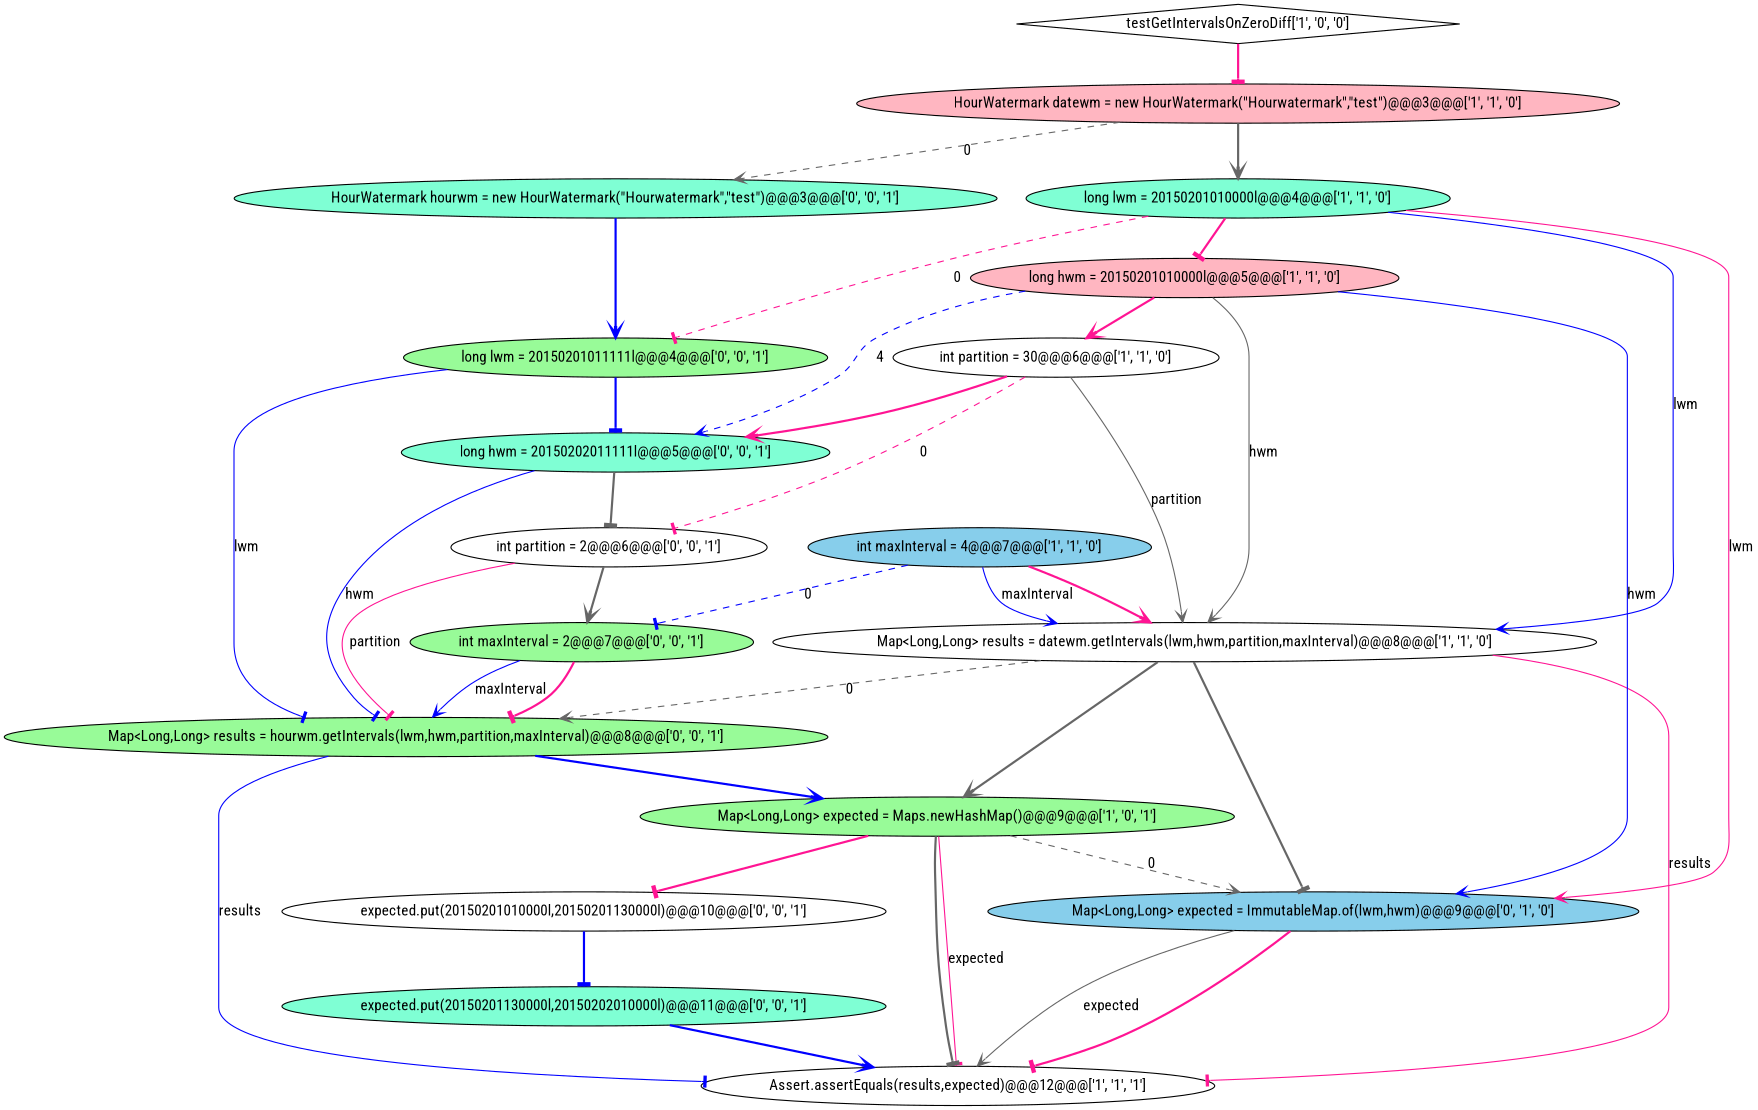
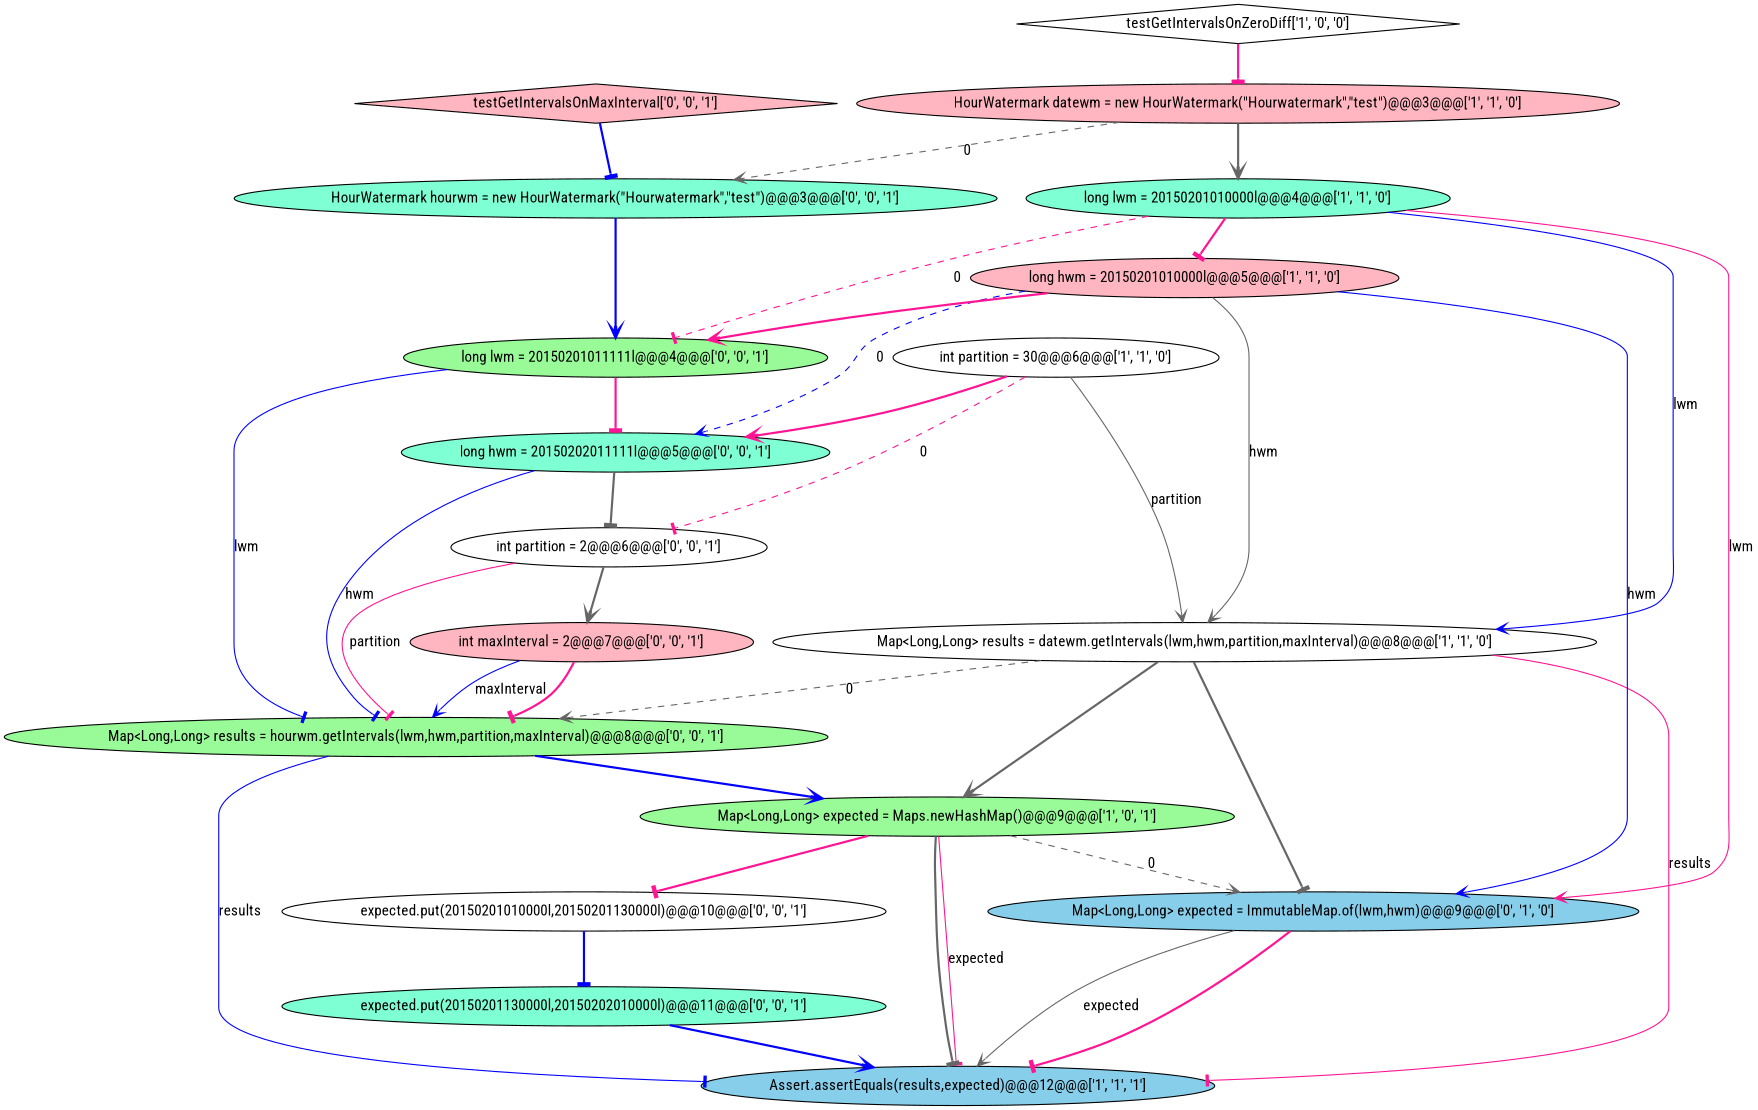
node "testGetIntervalsOnMaxInterval['0', '0', '1']": added
edge "long hwm = 20150201010000l@@@5@@@['1', '1', '0']" -> "int partition = 30@@@6@@@['1', '1', '0']": now "long hwm = 20150201010000l@@@5@@@['1', '1', '0']" -> "long lwm = 20150201011111l@@@4@@@['0', '0', '1']"
edge "long hwm = 20150201010000l@@@5@@@['1', '1', '0']" -> "long hwm = 20150202011111l@@@5@@@['0', '0', '1']": label "4" -> "0"
edge "long lwm = 20150201011111l@@@4@@@['0', '0', '1']" -> "long hwm = 20150202011111l@@@5@@@['0', '0', '1']": color blue -> deeppink
node "int maxInterval = 4@@@7@@@['1', '1', '0']": removed
node "int maxInterval = 2@@@7@@@['0', '0', '1']": fillcolor palegreen -> lightpink
node "Assert.assertEquals(results,expected)@@@12@@@['1', '1', '1']": fillcolor white -> skyblue
